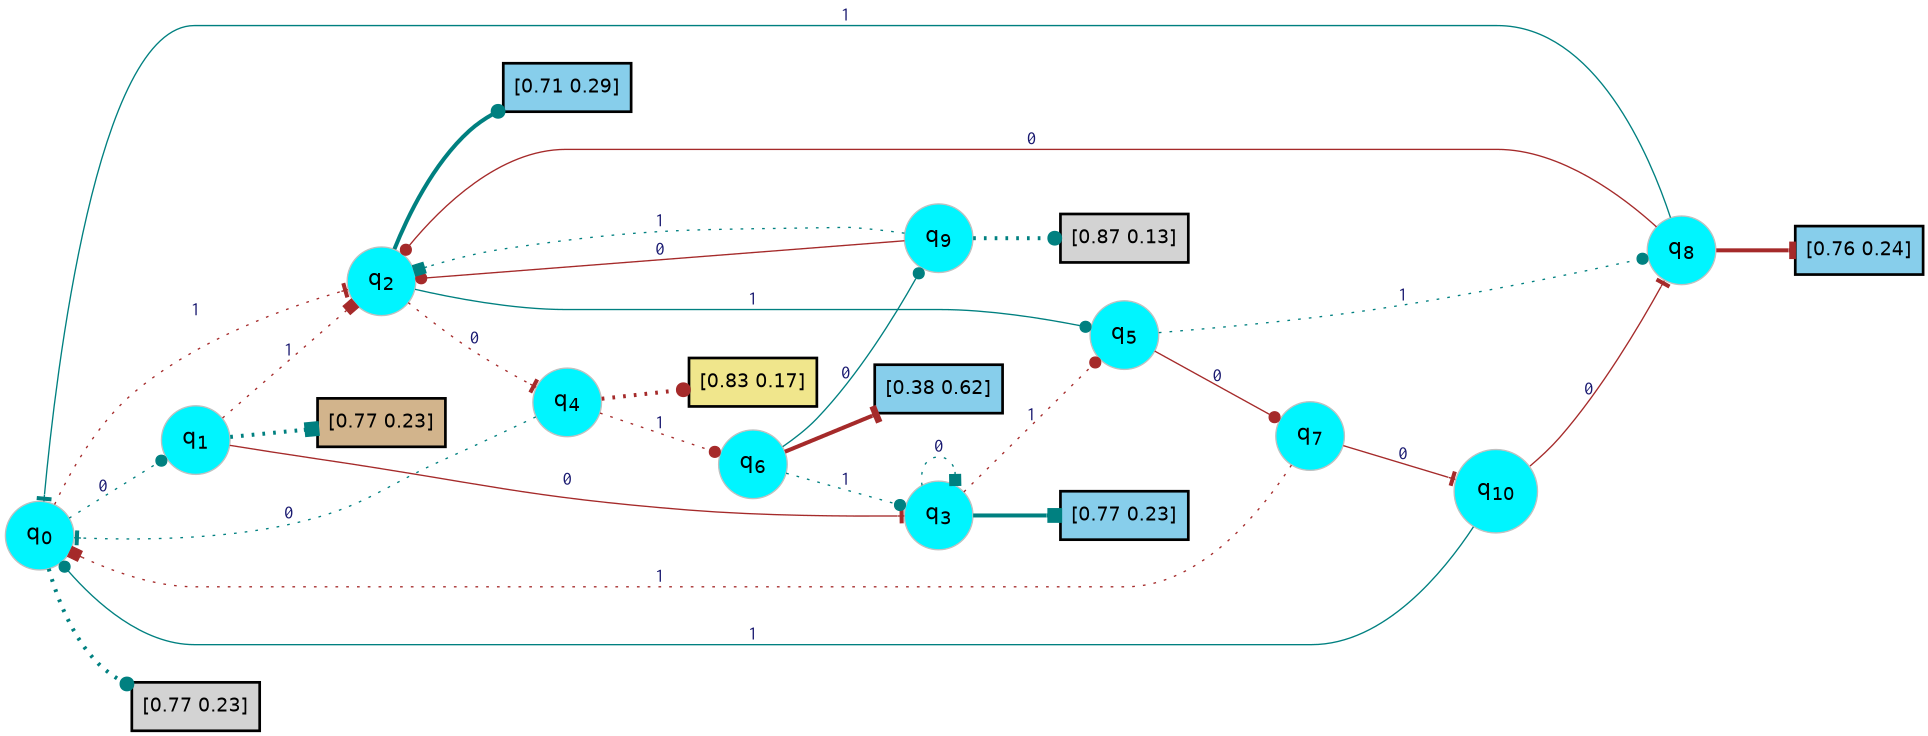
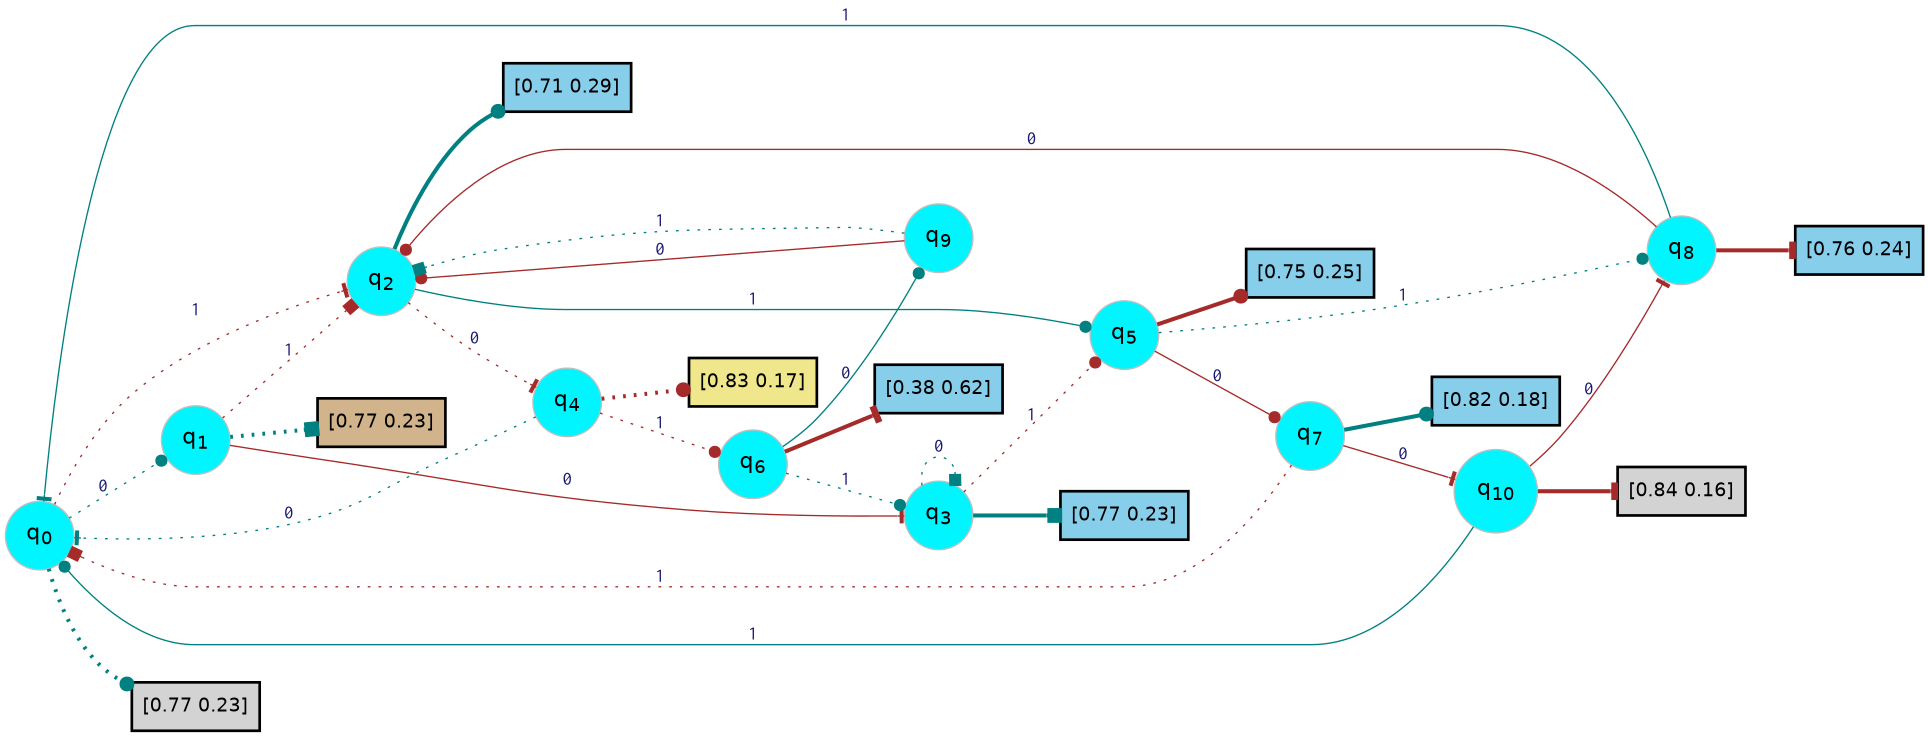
node "[0.87 0.13]": removed
node "[0.75 0.25]": added
node "[0.82 0.18]": added
node "[0.84 0.16]": added
